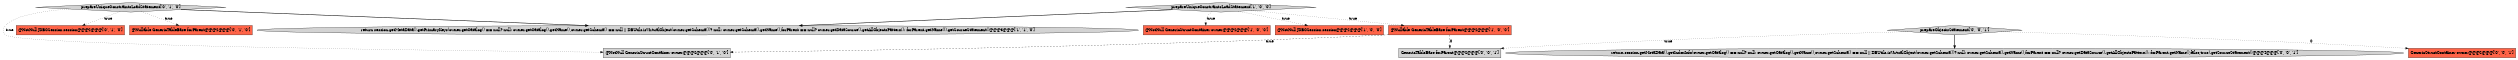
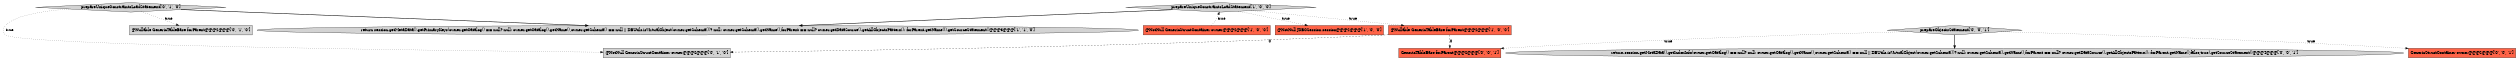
edge "prepareUniqueConstraintsLoadStatement['1', '0', '0']" -> "@NotNull GenericStructContainer owner@@@2@@@['1', '0', '0']": reversed
node "@NotNull JDBCSession session@@@2@@@['0', '1', '0']": removed
node "@Nullable GenericTableBase forParent@@@2@@@['0', '1', '0']": fillcolor tomato -> lightgray
edge "@Nullable GenericTableBase forParent@@@2@@@['1', '0', '0']" -> "@NotNull GenericStructContainer owner@@@2@@@['0', '1', '0']": label "true" -> "0"
edge "prepareObjectsStatement['0', '0', '1']" -> "GenericStructContainer owner@@@2@@@['0', '0', '1']": label "0" -> "true"
node "GenericTableBase forParent@@@2@@@['0', '0', '1']": fillcolor lightgray -> tomato
